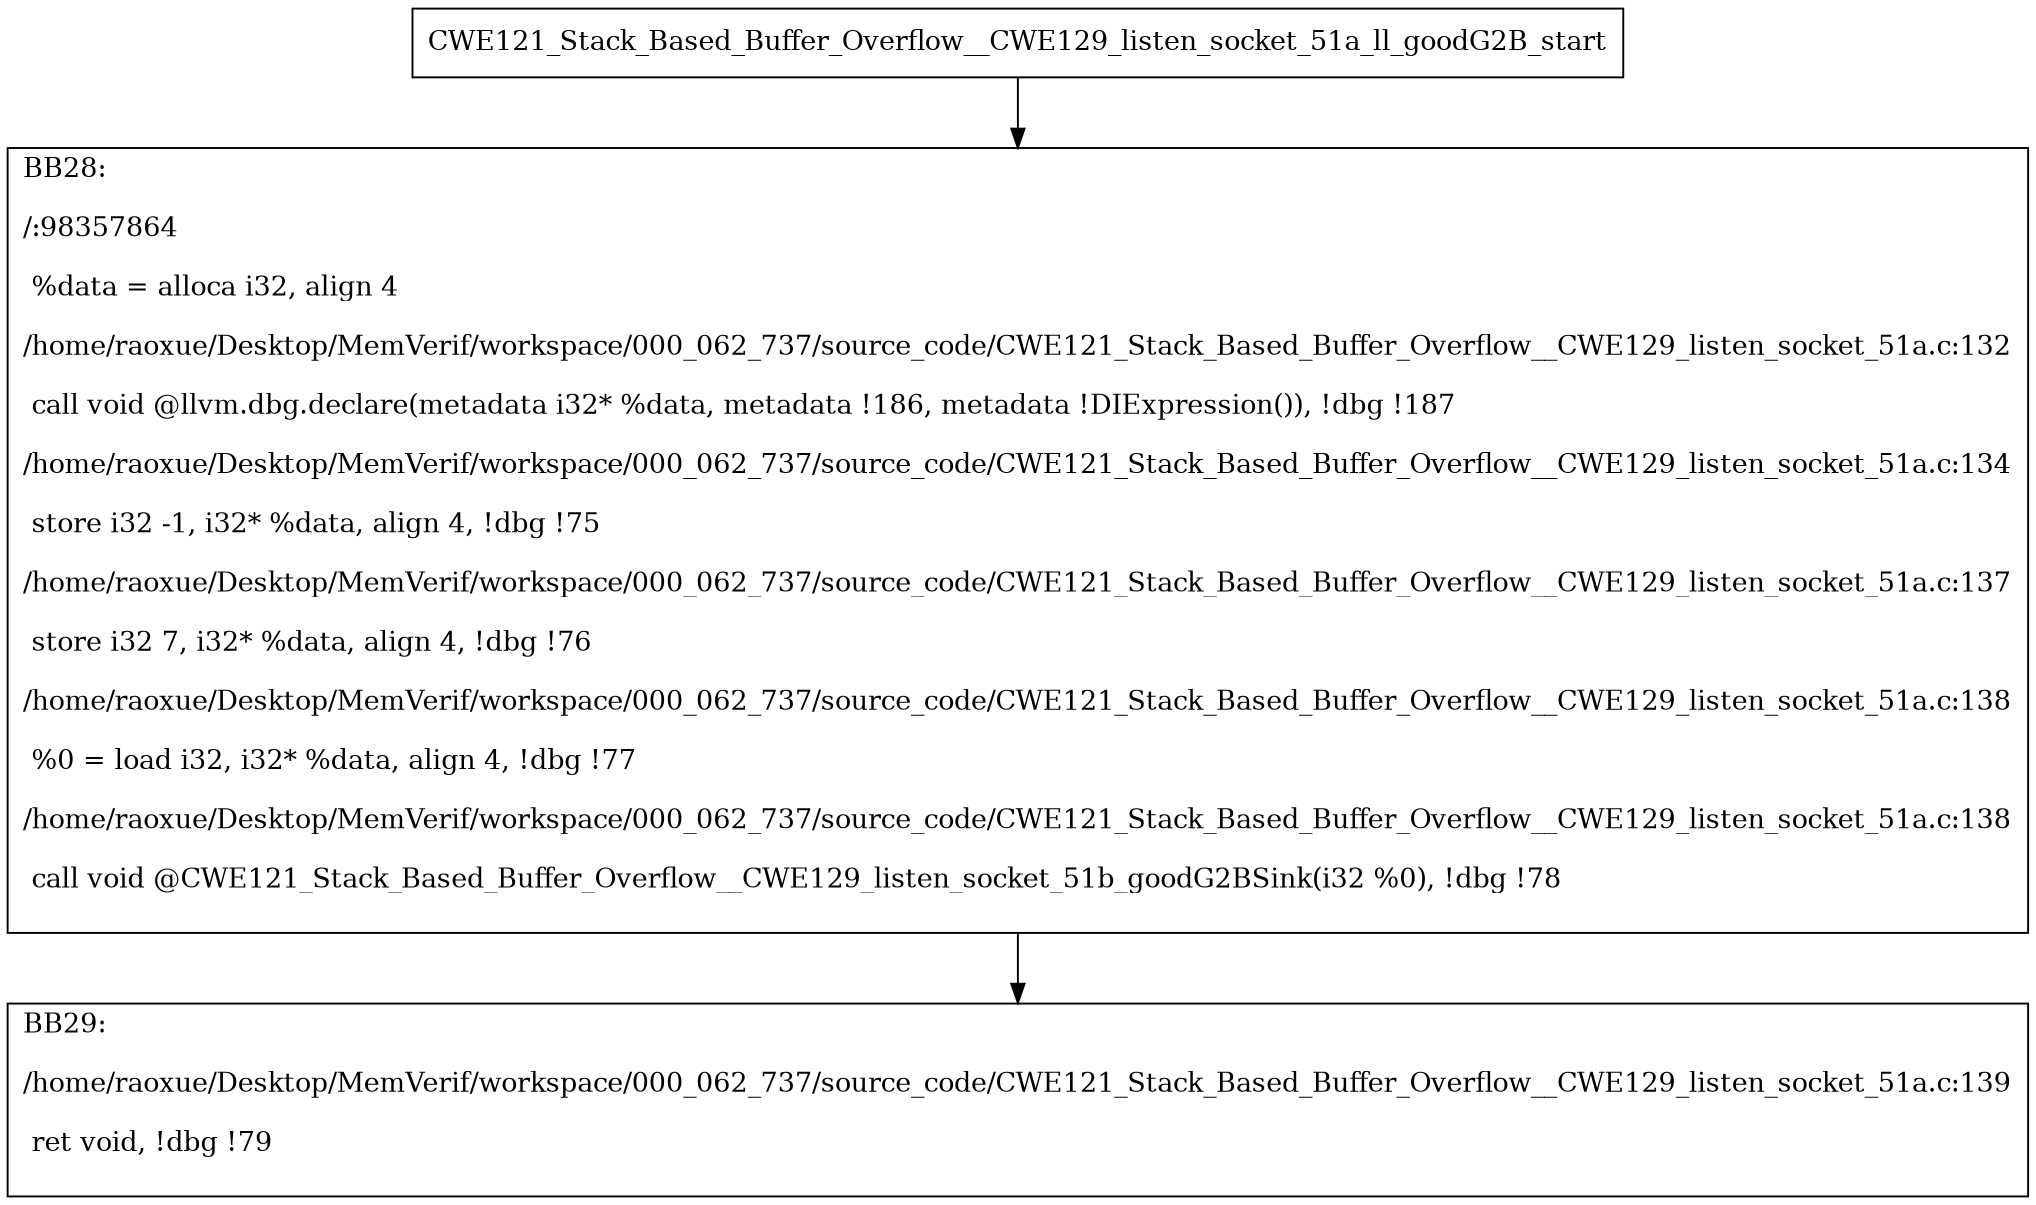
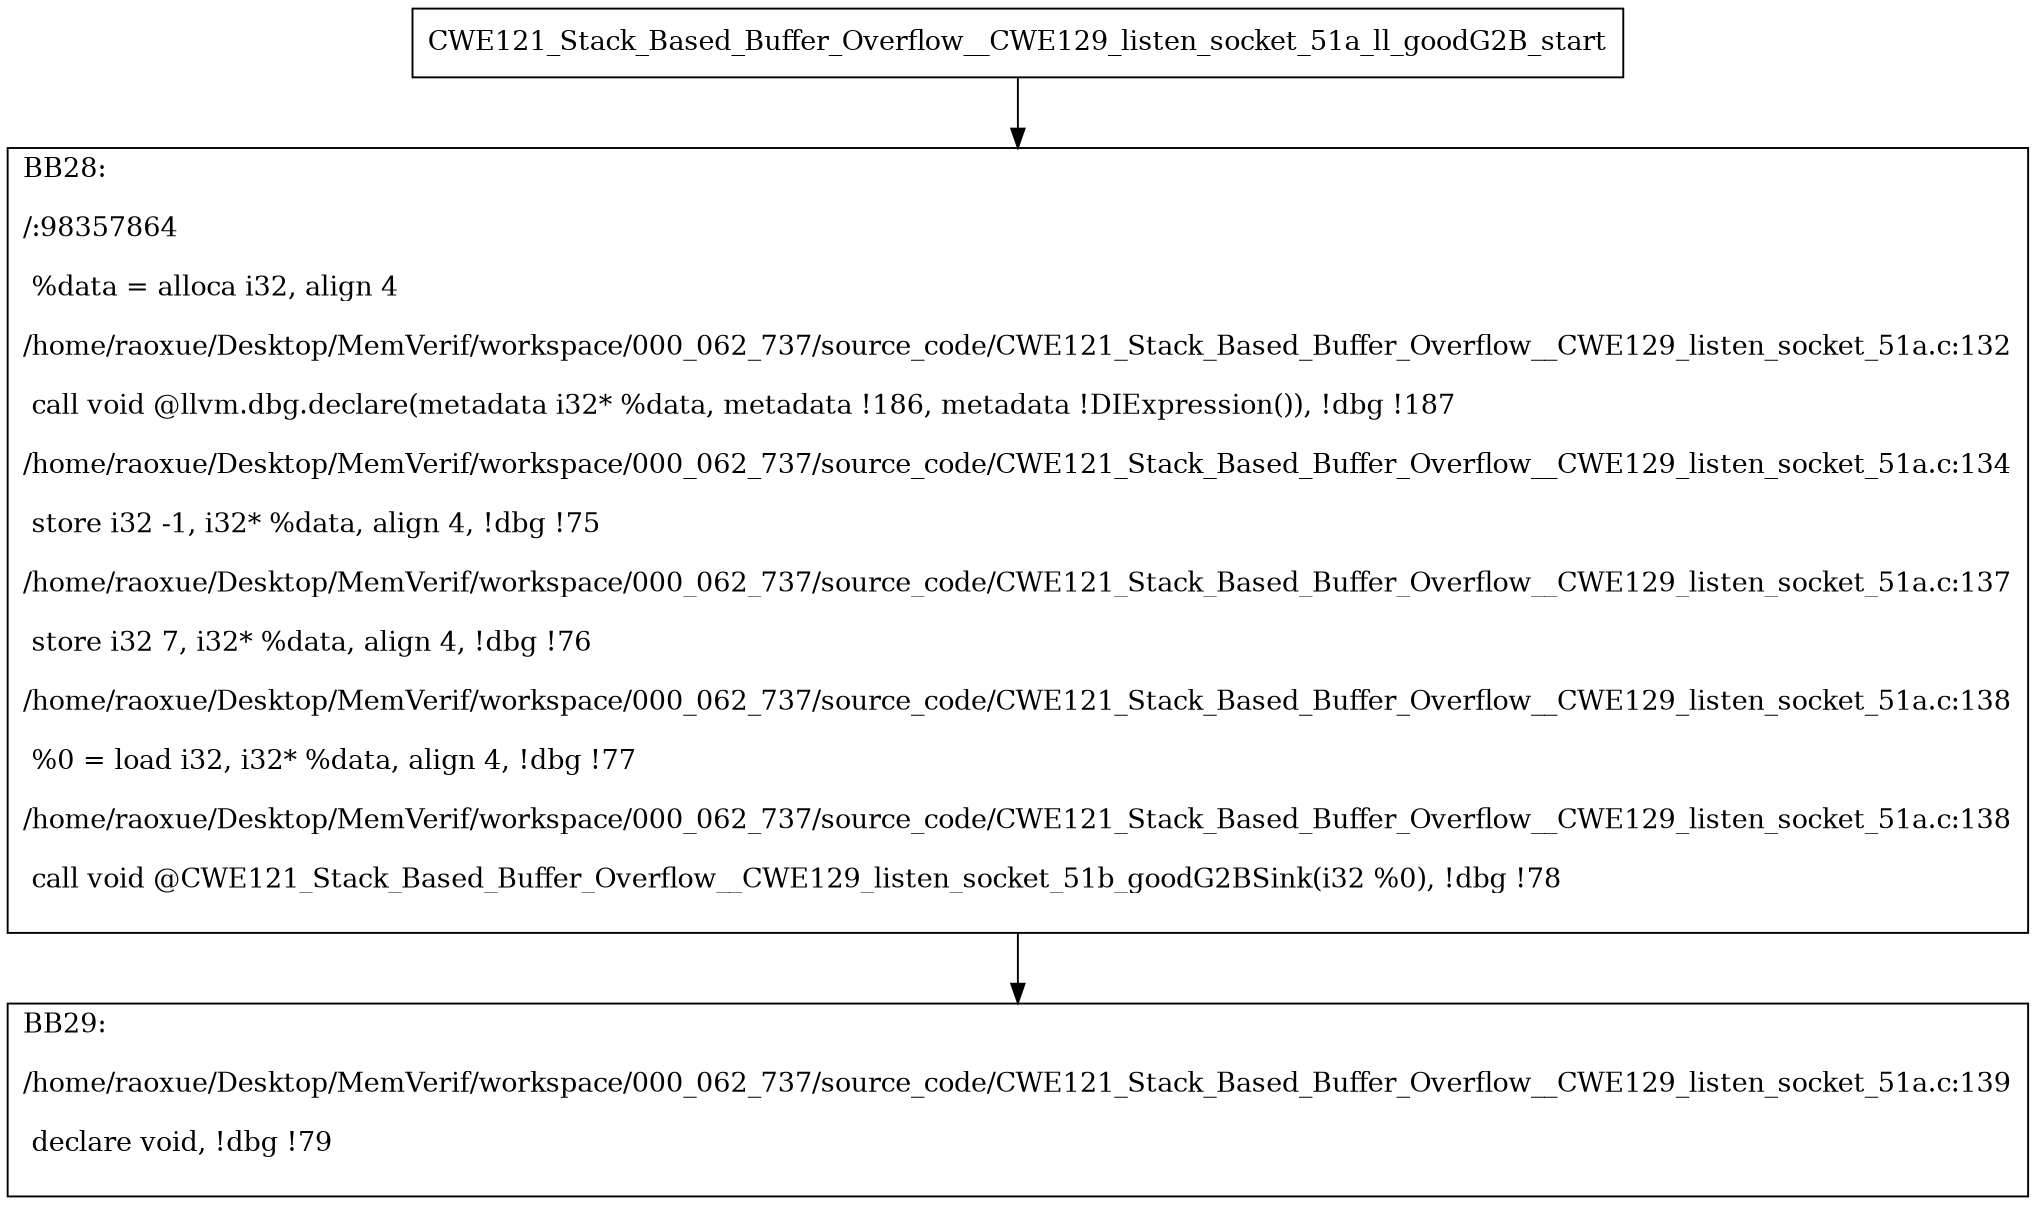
node "BB29:": text "ret void, !dbg !79" -> "declare void, !dbg !79"
